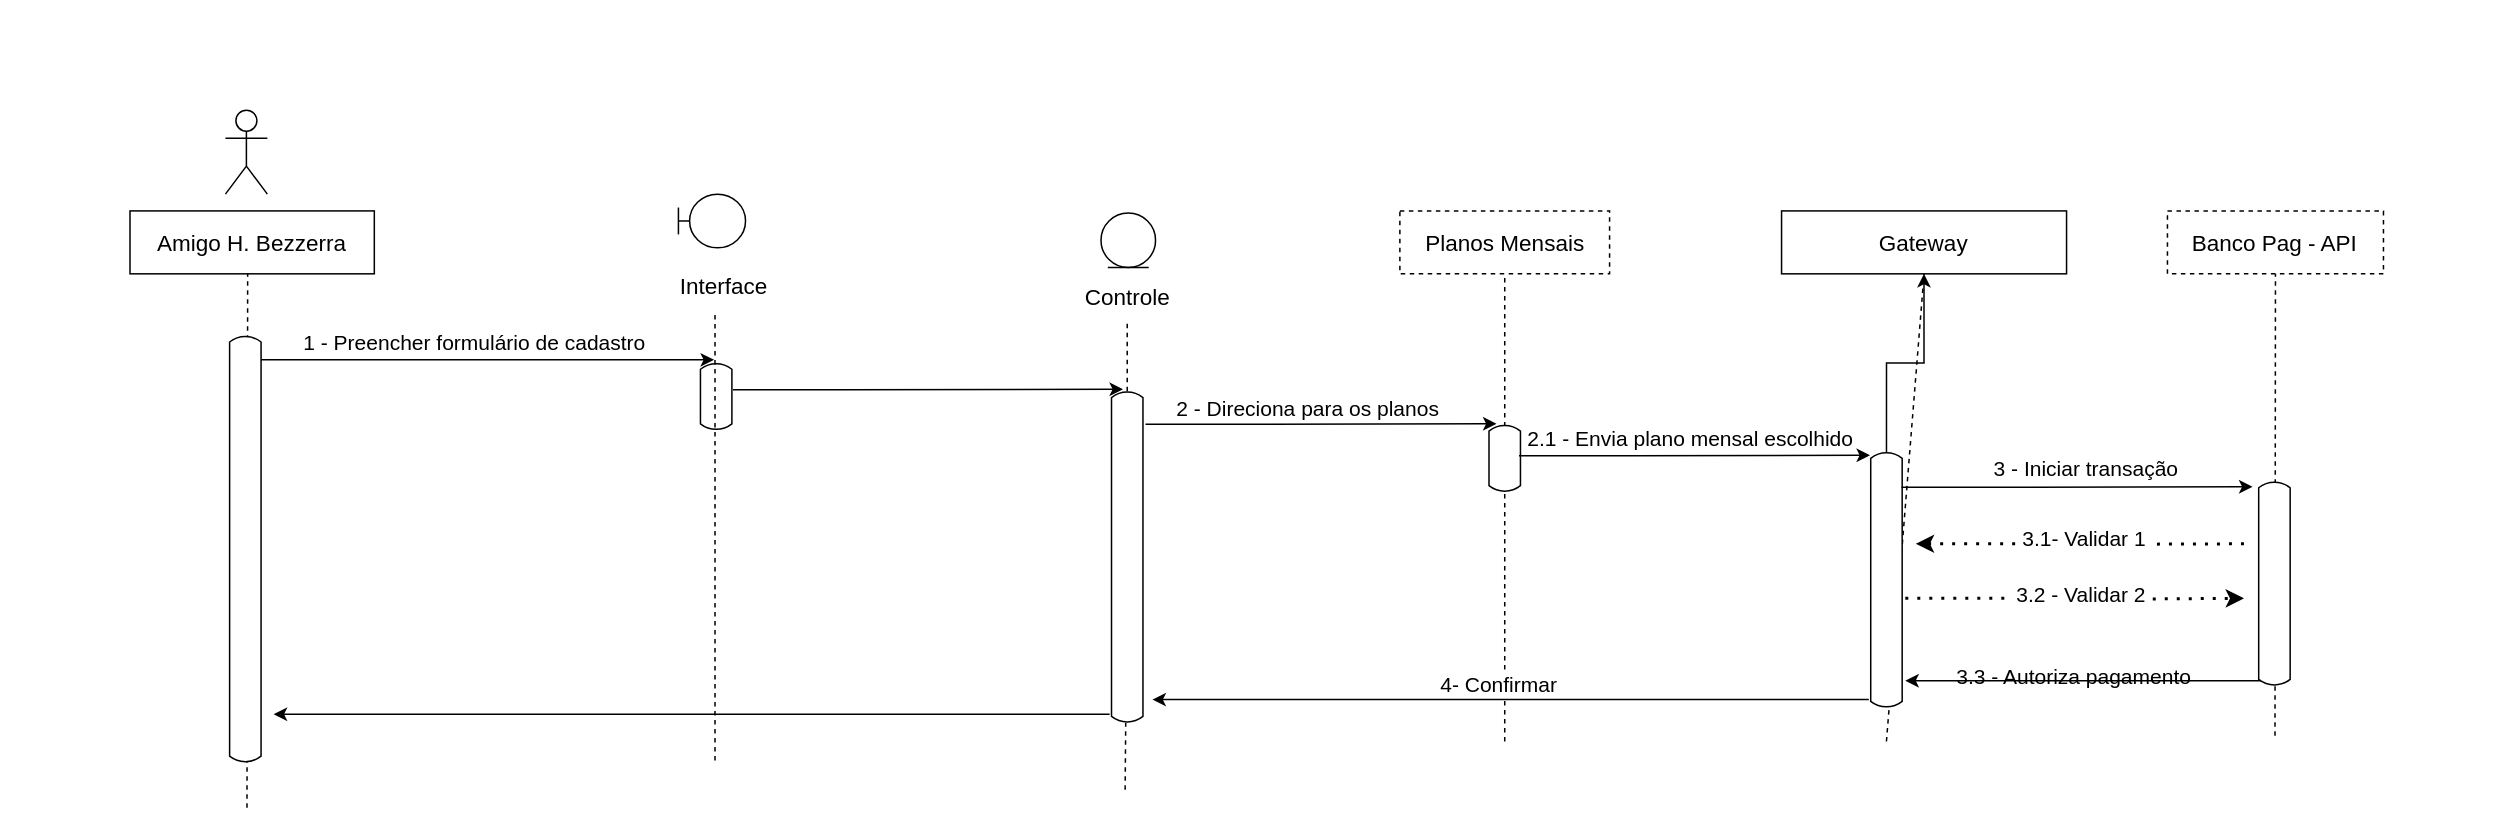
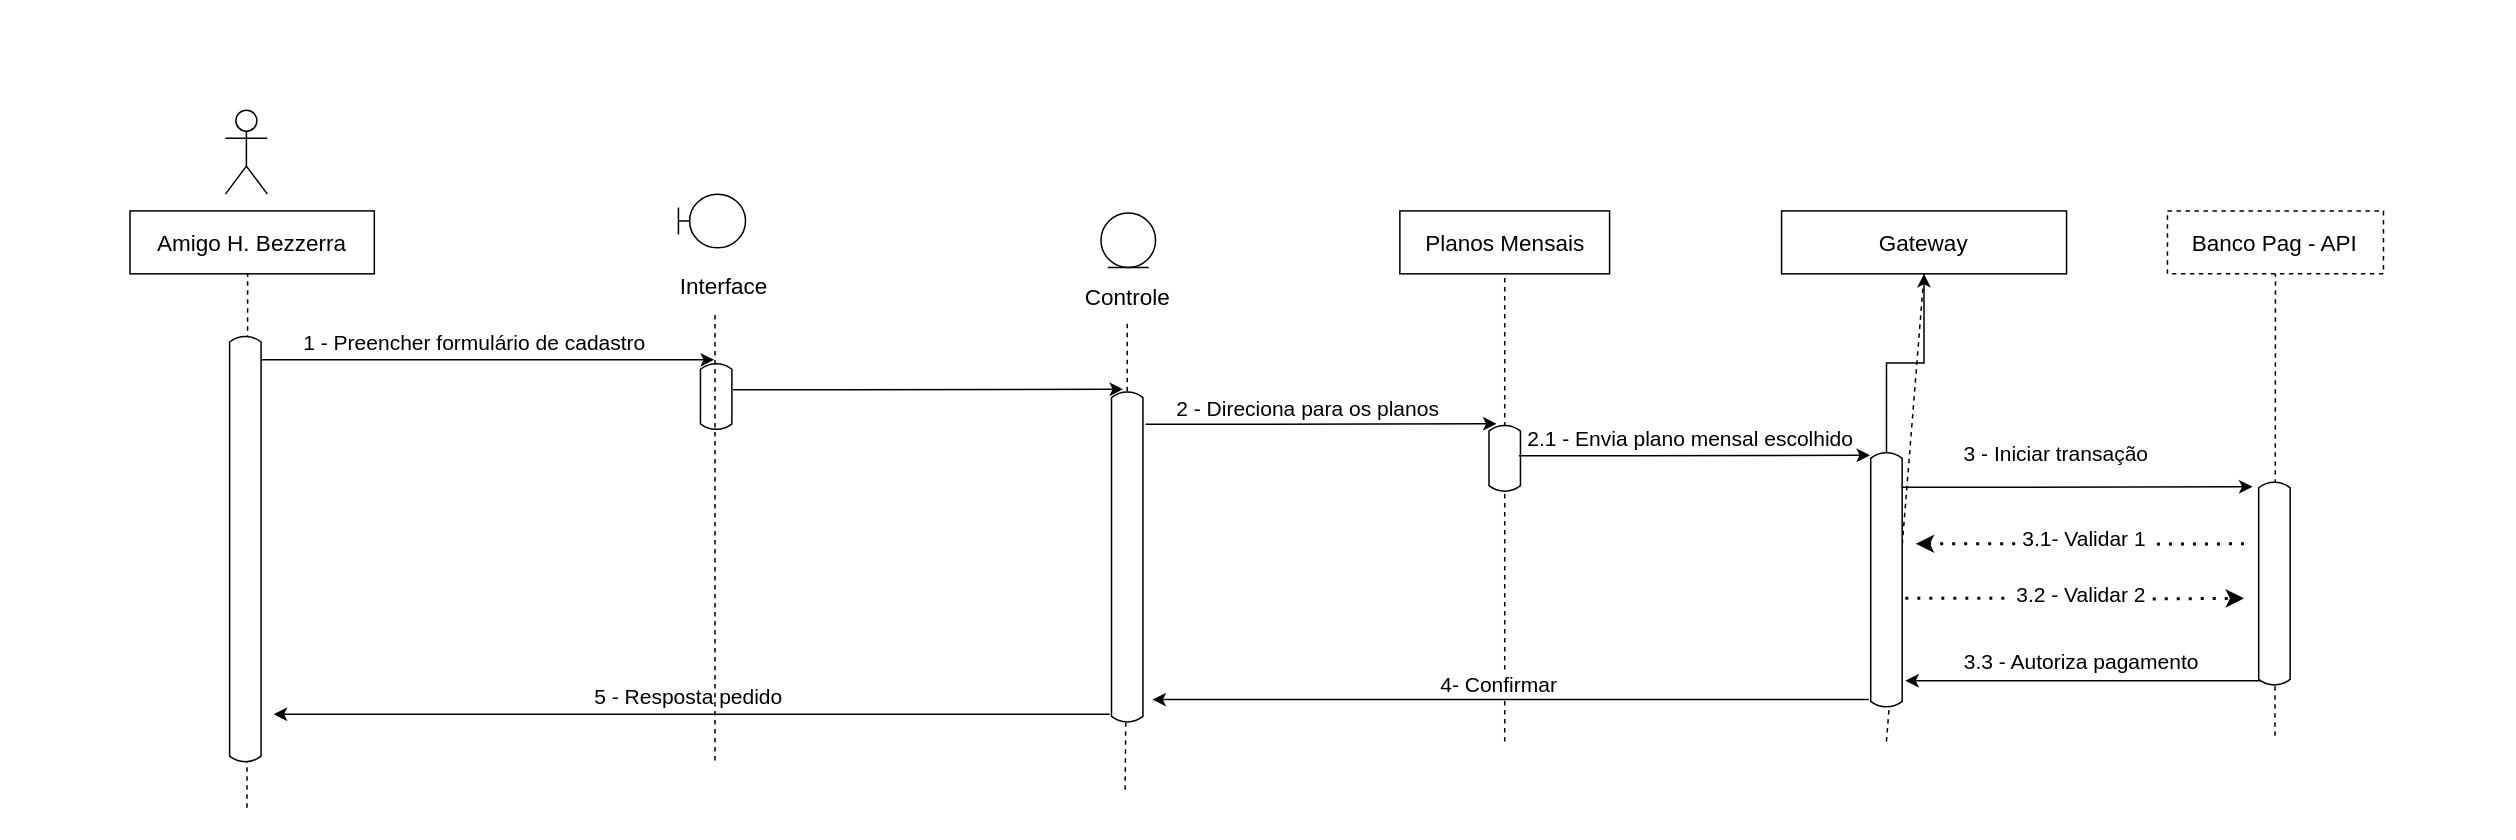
node "Planos Mensais": style dashed -> solid
node "3 - Iniciar transação": moved (2089, 474) -> (2059, 459)
node "3.3 - Autoriza pagamento": moved (2087, 682) -> (2094, 667)
node "5 - Resposta pedido": added
